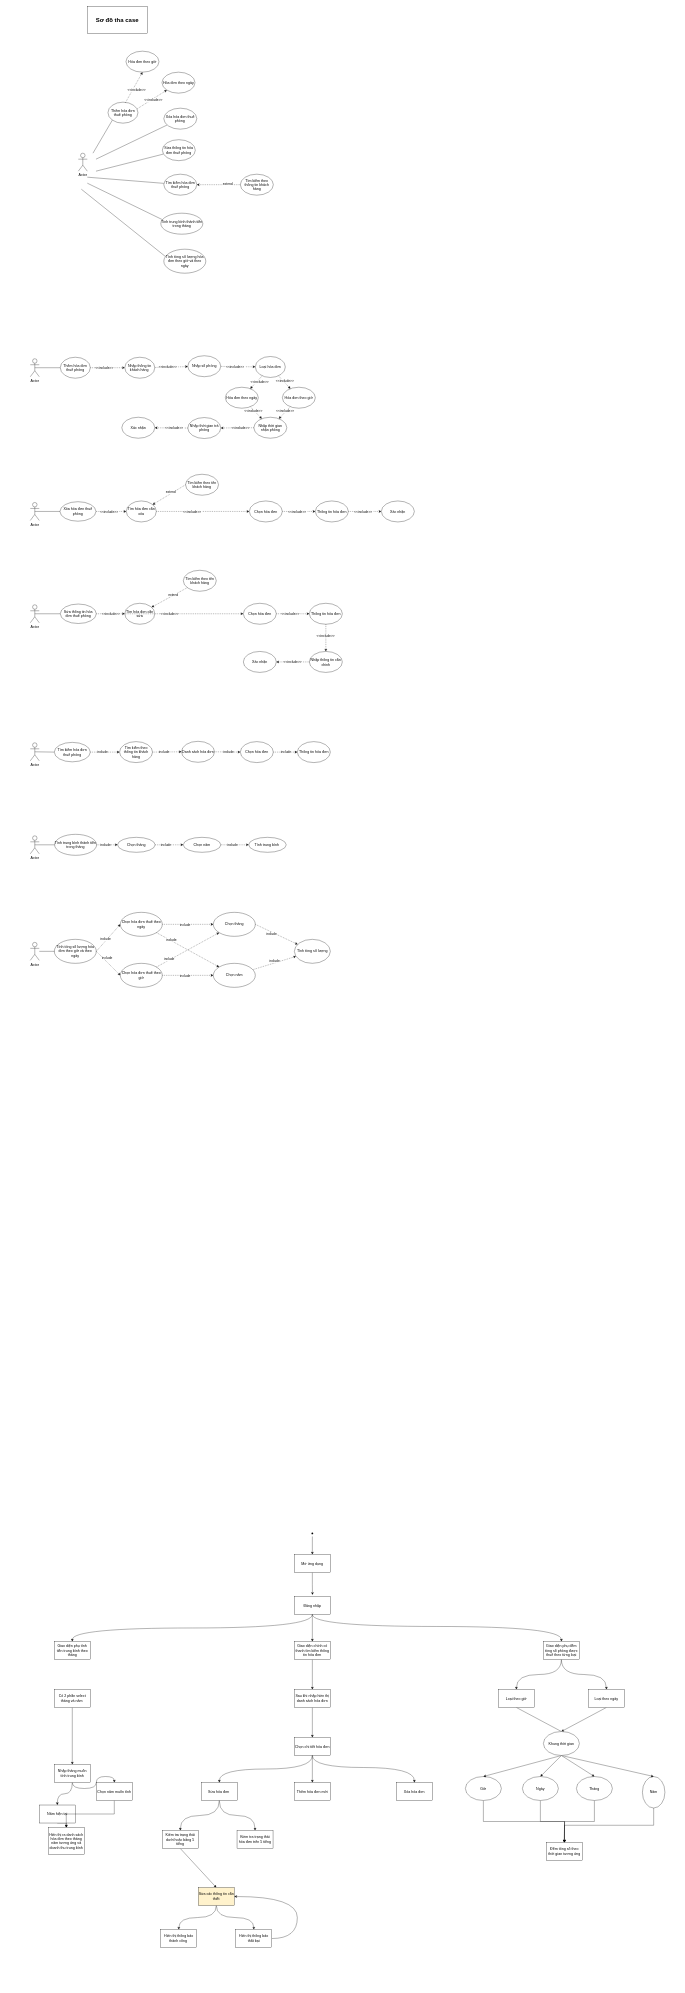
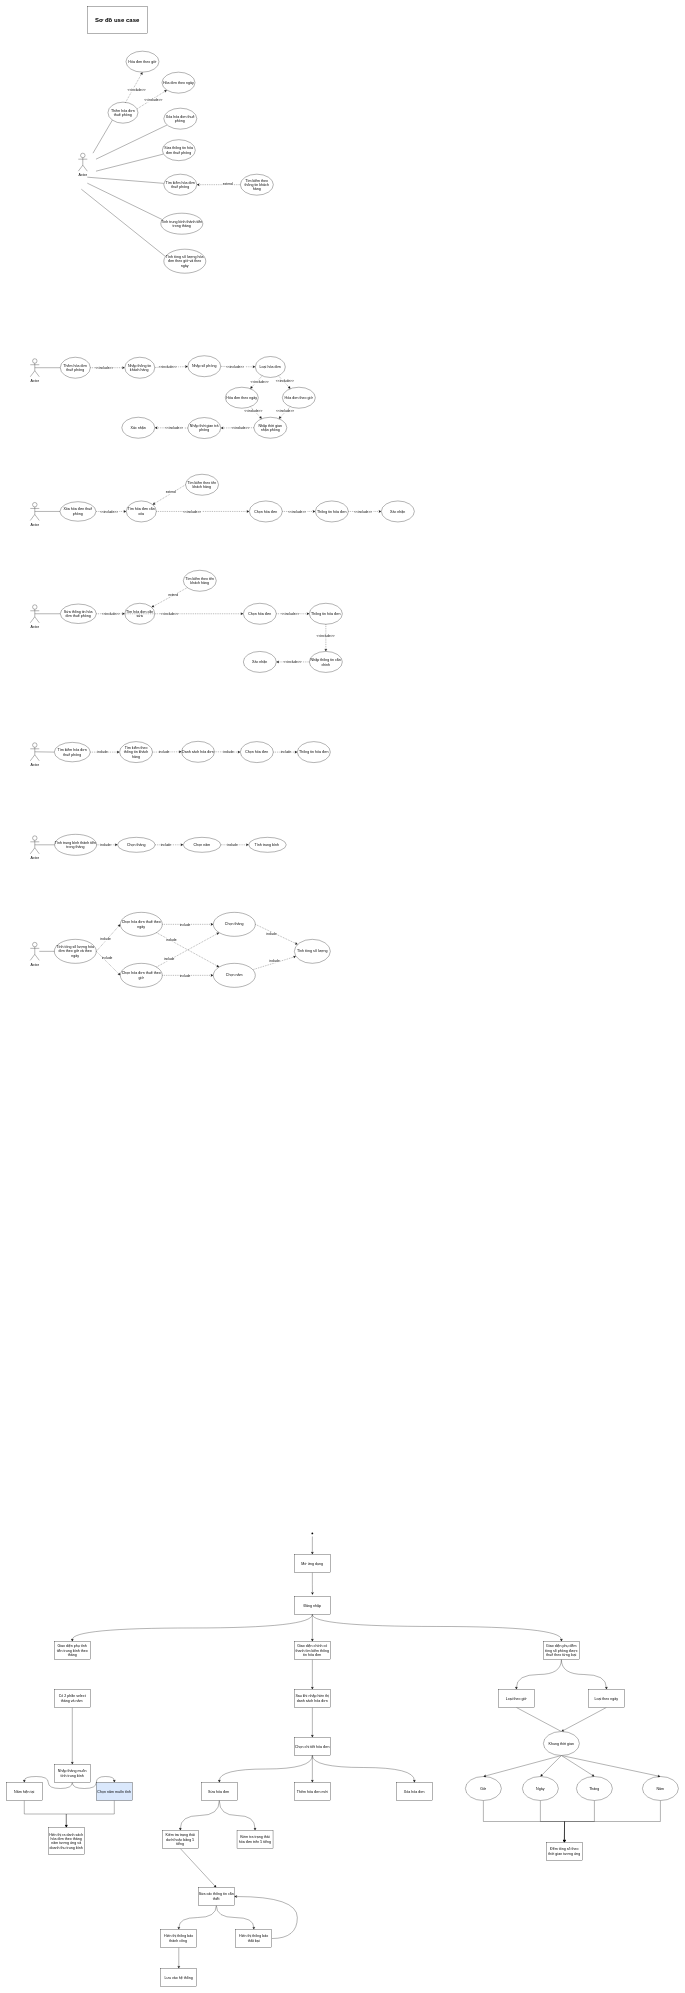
node "Sơ đồ tha case": label "Sơ đồ tha case" -> "Sơ đồ use case"
node "Chọn năm muốn tính": fillcolor #ffffff -> #dae8fc
node "Năm": size 23x32 -> 36x24
node "Năm hiện tại": moved (57, 1814) -> (24, 1791)
node "Sửa các thông tin cần thiết": fillcolor #fff2cc -> #ffffff
edge "Hiển thị thông báo thành công" -> "Lưu vào hệ thống": added
node "Lưu vào hệ thống": added
